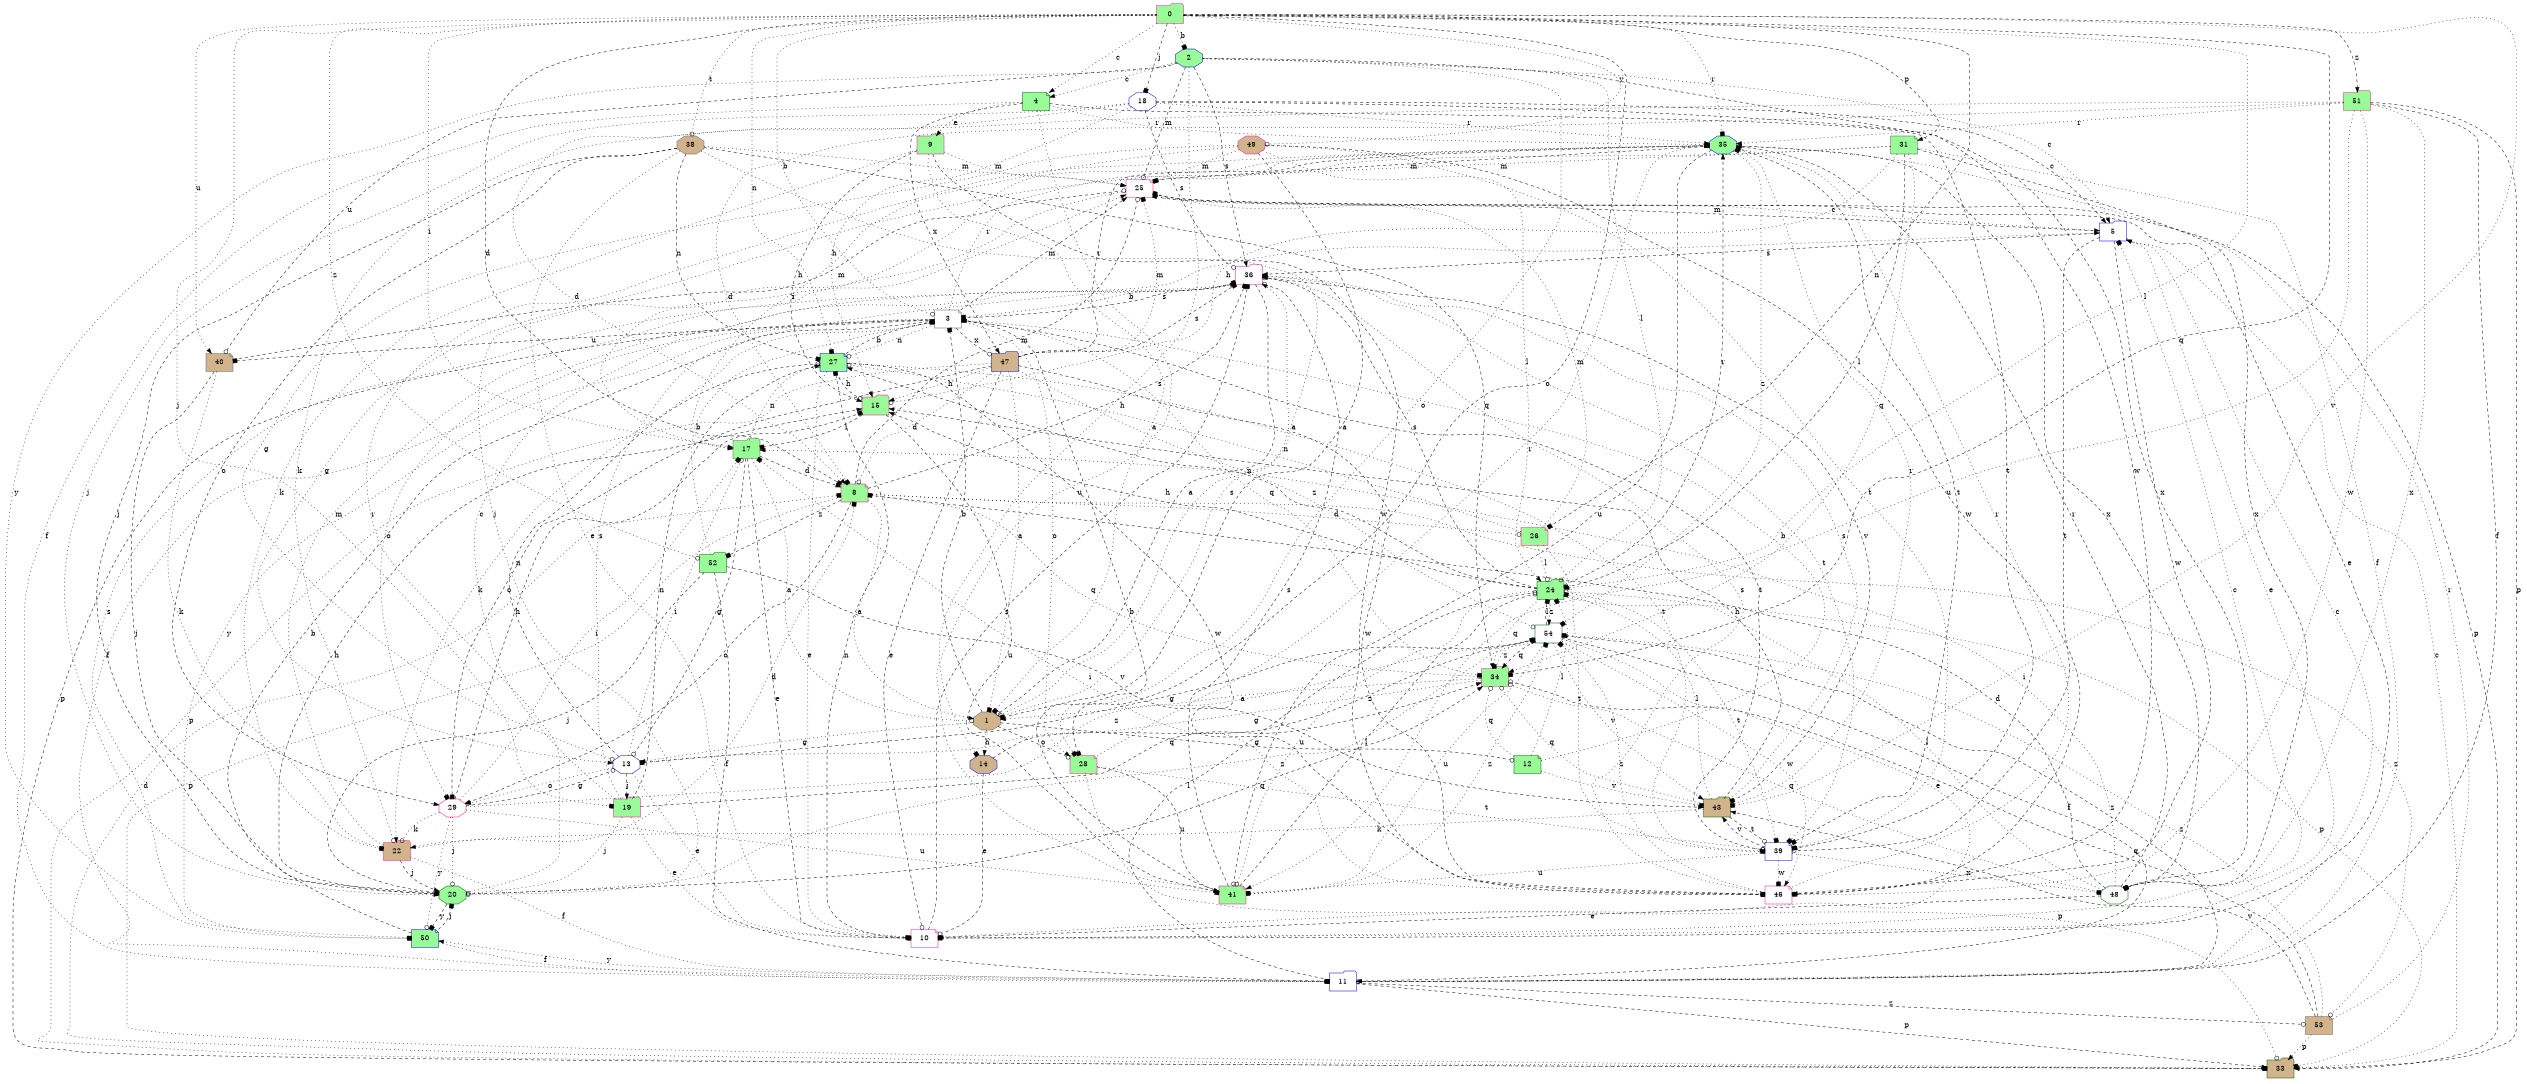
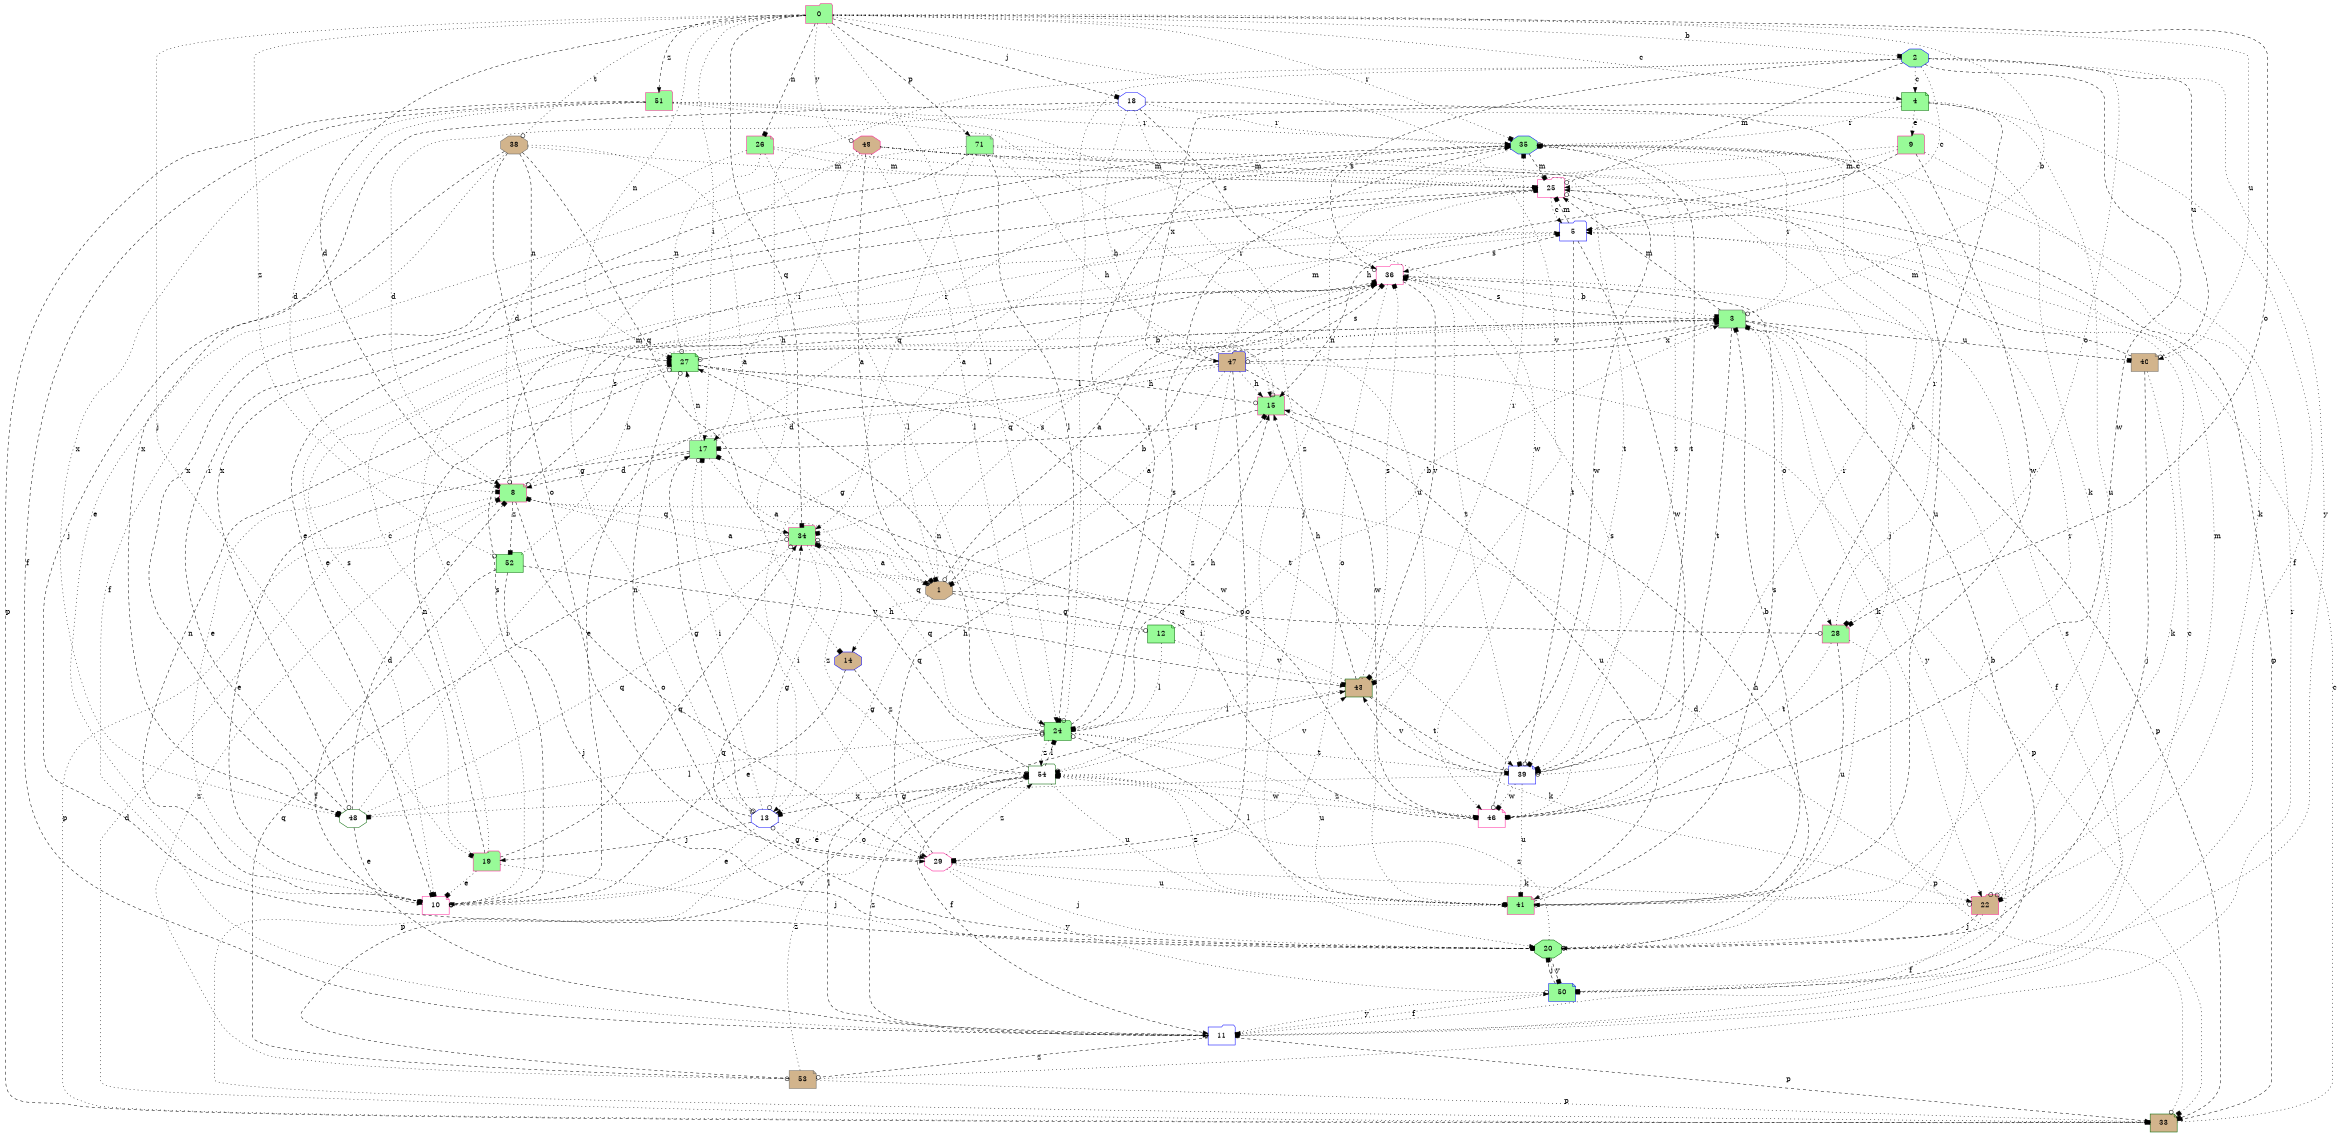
node "31": label "31" -> "71"
node "25": shape note -> folder
node "3": fillcolor white -> palegreen
node "27": color blue -> darkgreen
edge "8" -> "26": reversed
edge "46" -> "17": style dotted -> dashed
node "33": shape folder -> note
